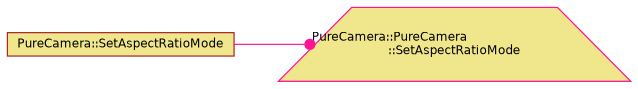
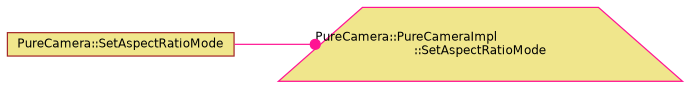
node "PureCamera::PureCamera ::SetAspectRatioMode": label "PureCamera::PureCamera ::SetAspectRatioMode" -> "PureCamera::PureCameraImpl ::SetAspectRatioMode"
